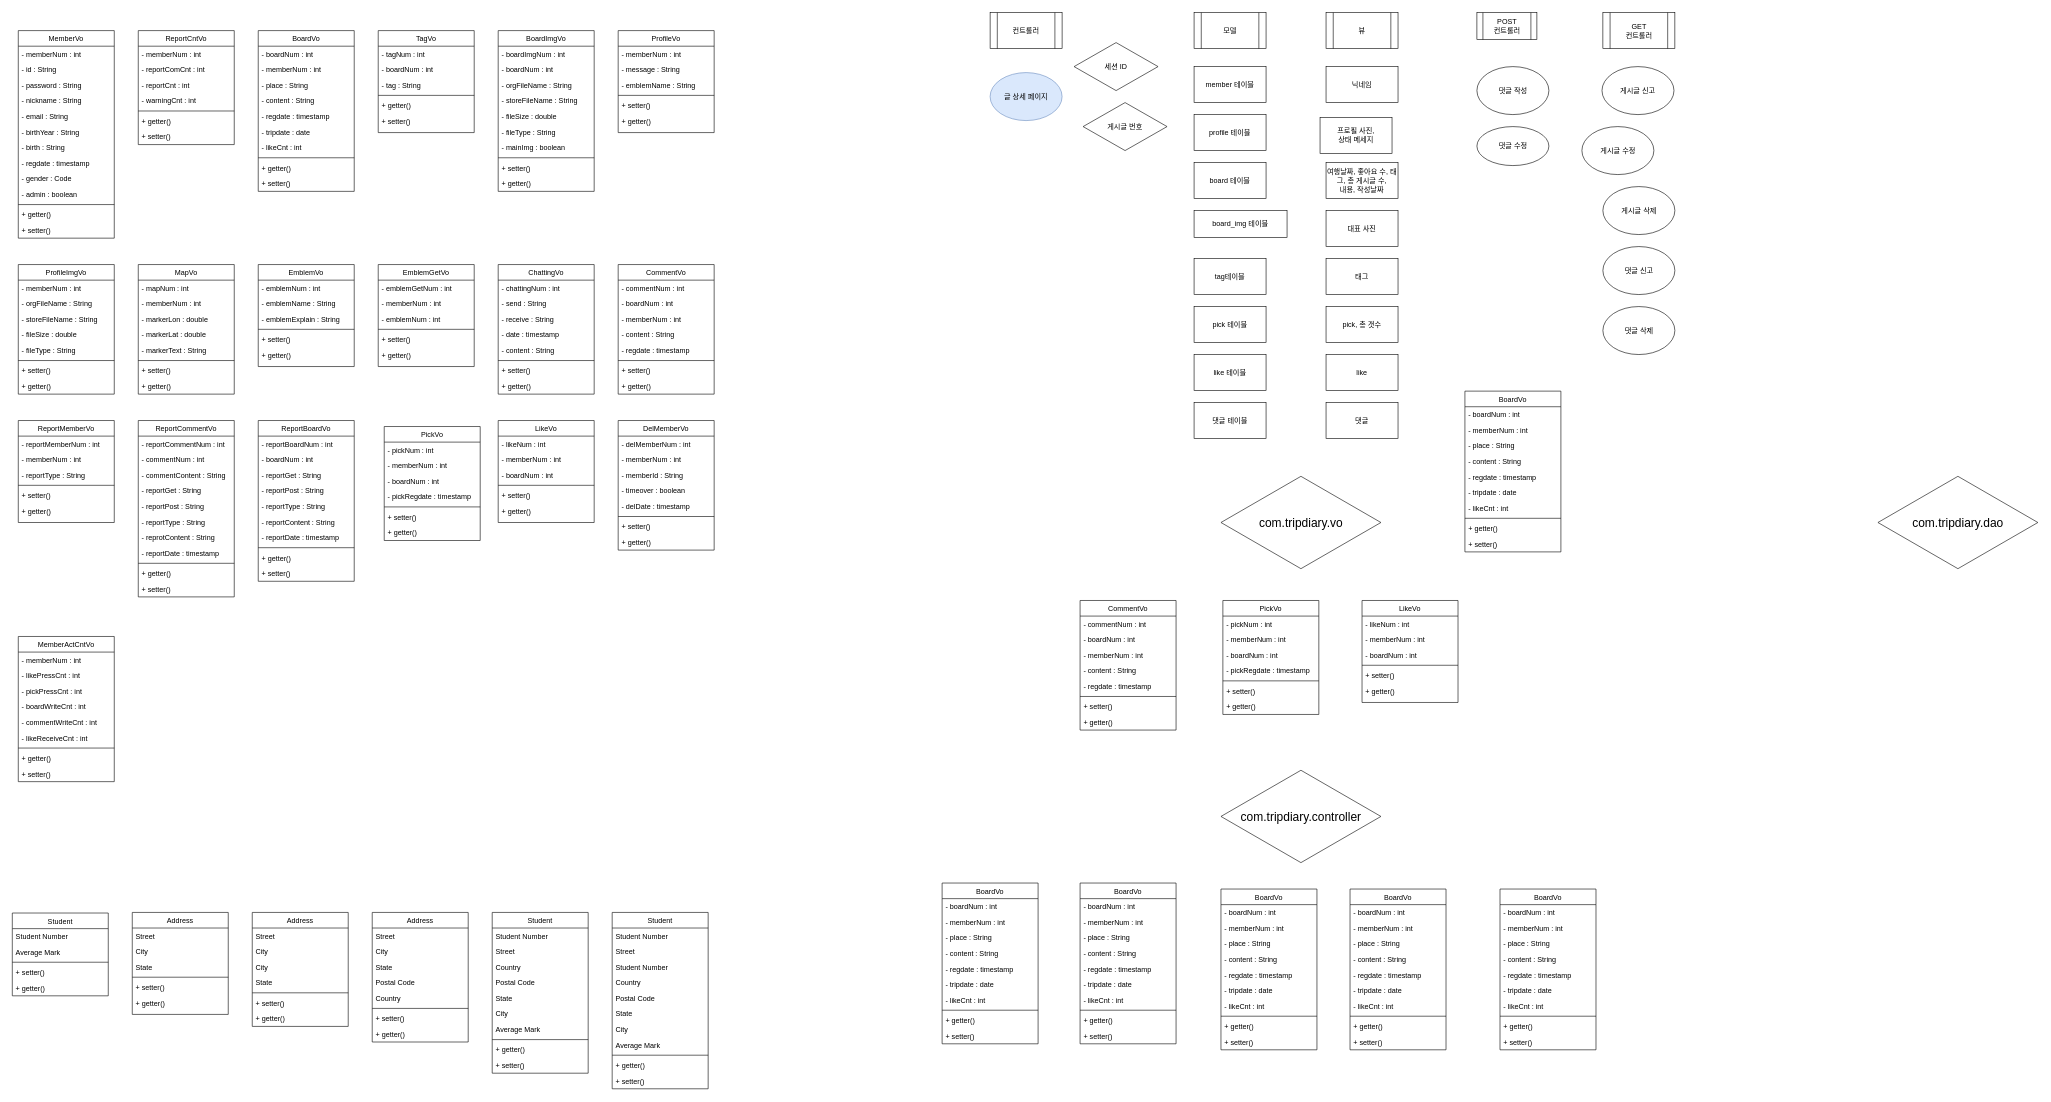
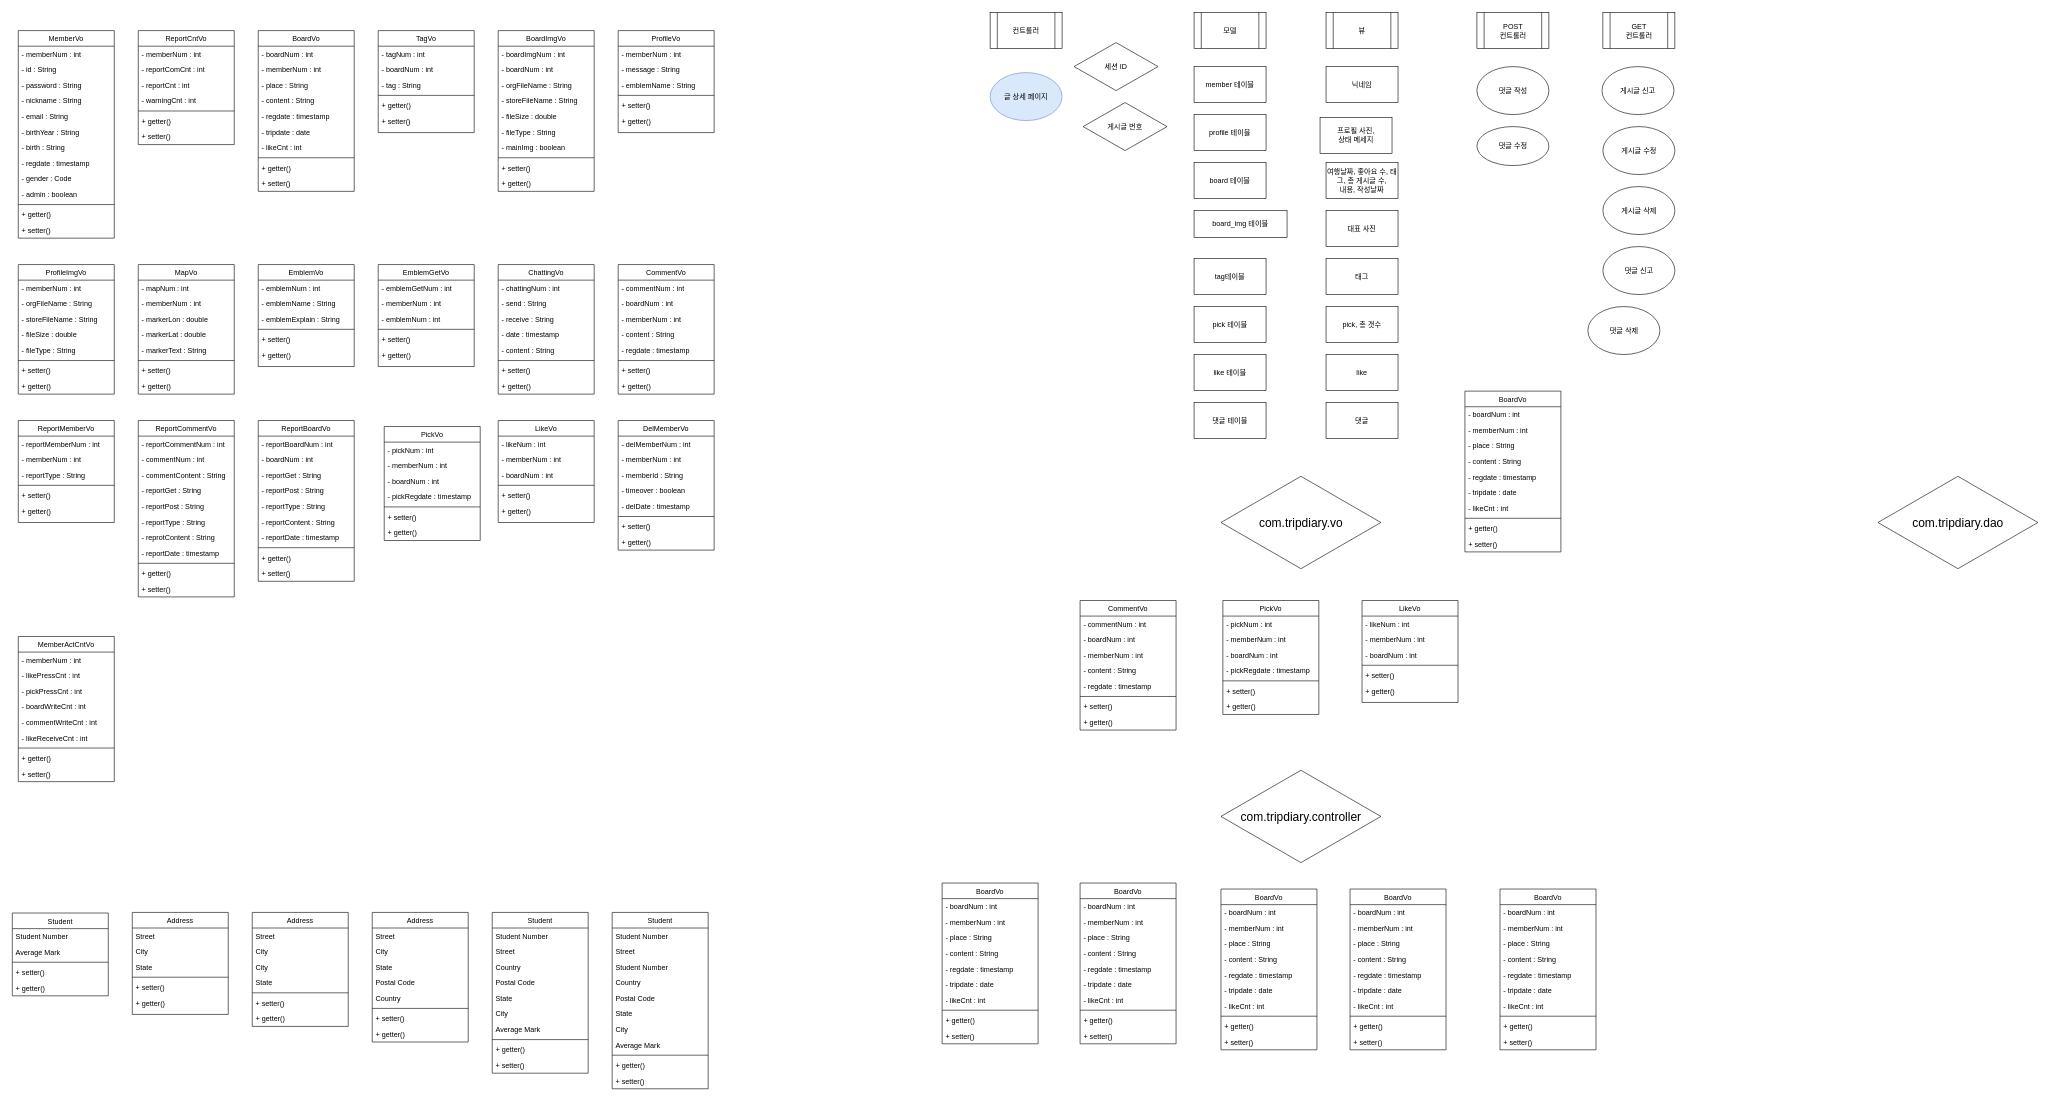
node "POST 컨트롤러": size 60x27 -> 72x36
node "게시글 수정": moved (1618, 150) -> (1639, 150)
node "댓글 삭제": moved (1639, 330) -> (1624, 330)
